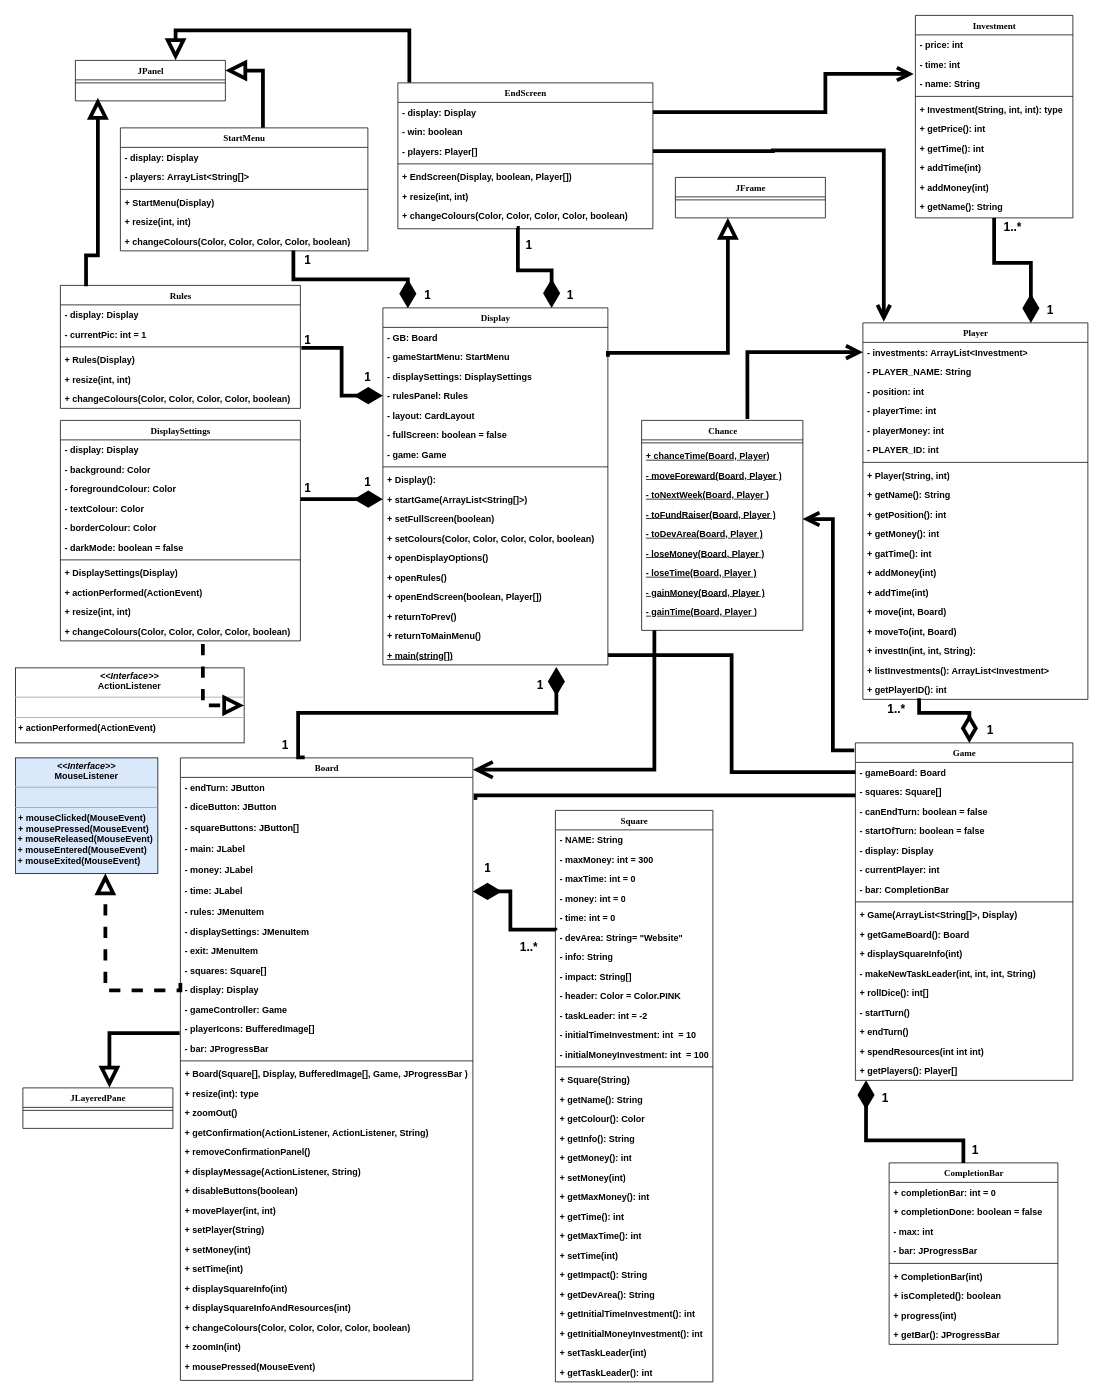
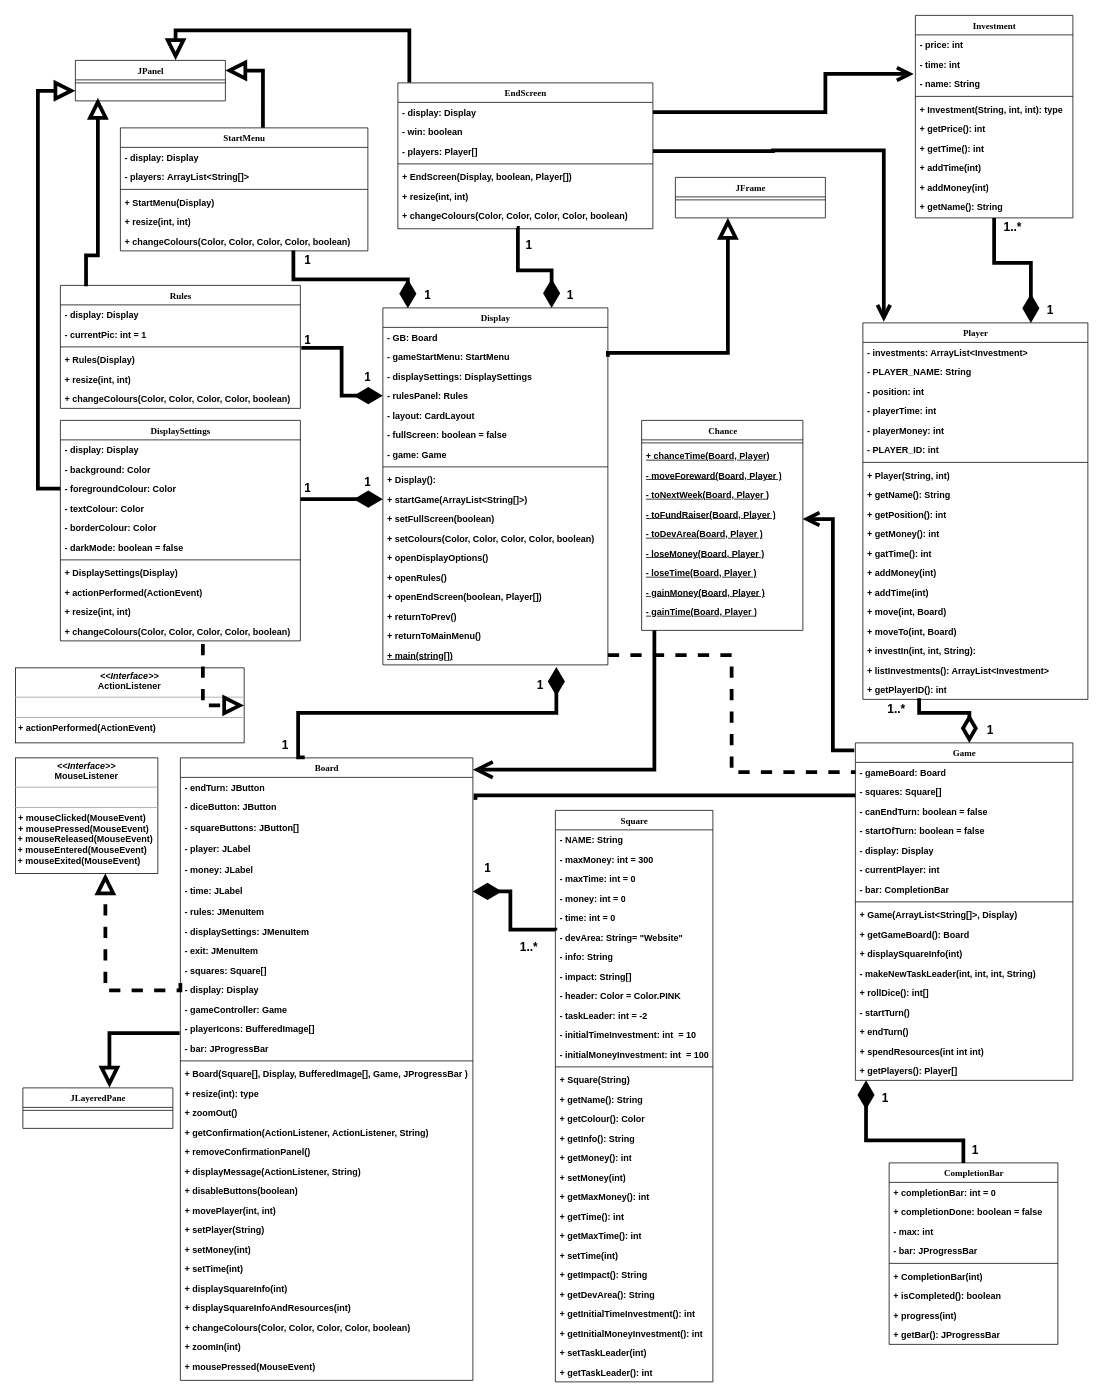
edge "- foregroundColour: Color" -> "JPanel": added
edge "Chance" -> "- investments: ArrayList<Investment>": removed
edge "+ main(string[])" -- "- gameBoard: Board": style solid -> dashed
node "<<Interface>> MouseListener + mouseClicked(MouseEvent) + mousePressed(MouseEvent) + mouseReleased(MouseEvent) + mouseEntered(MouseEvent) + mouseExited(MouseEvent)": fillcolor #dae8fc -> #ffffff
node "- main: JLabel": label "- main: JLabel" -> "- player: JLabel"
